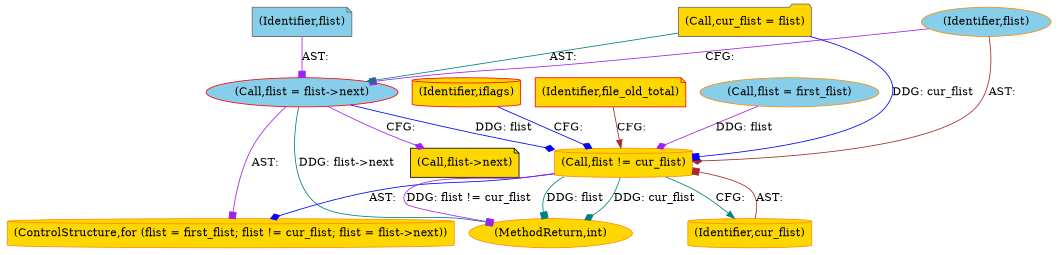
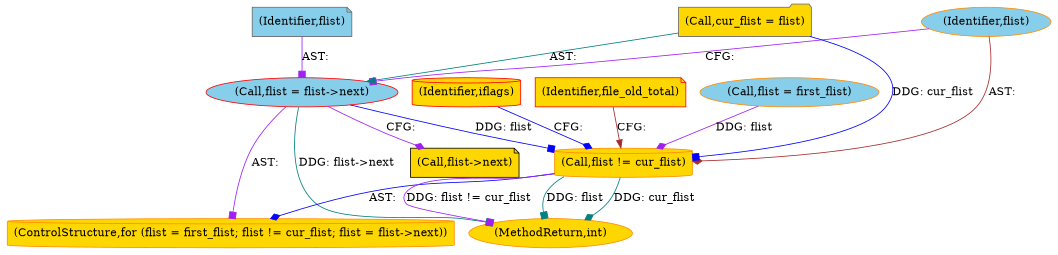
edge "(Call,flist = flist->next)" -> "(Call,flist != cur_flist)": arrowhead diamond -> box
node "(Identifier,cur_flist)": removed
